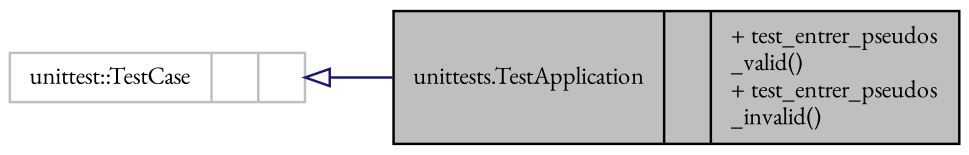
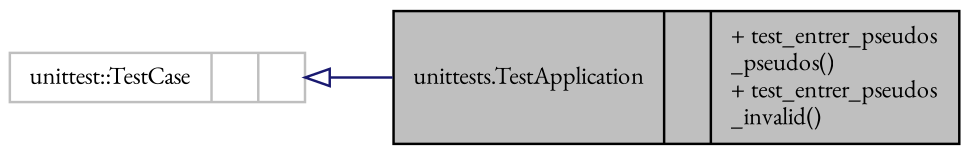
node "unittests.TestApplication": text "_valid()" -> "_pseudos()"
